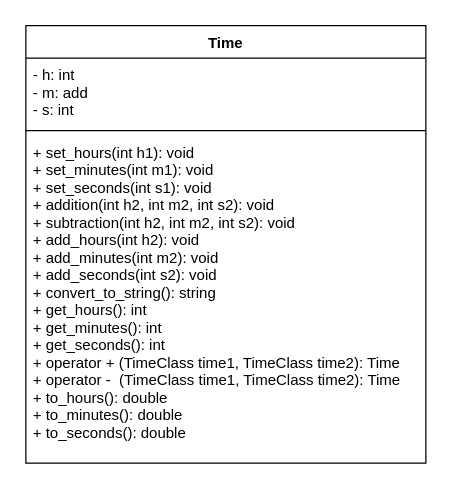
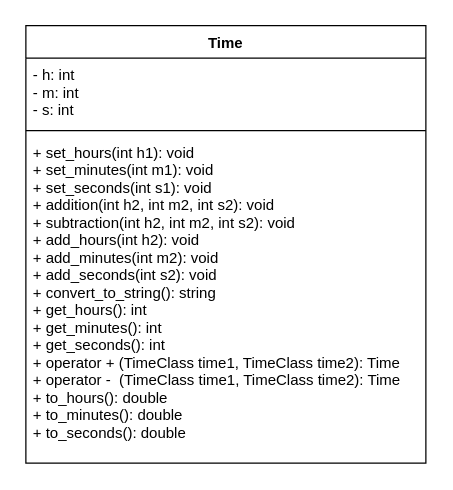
node "- h: int - m: add - s: int": label "- h: int - m: add - s: int" -> "- h: int - m: int - s: int"
